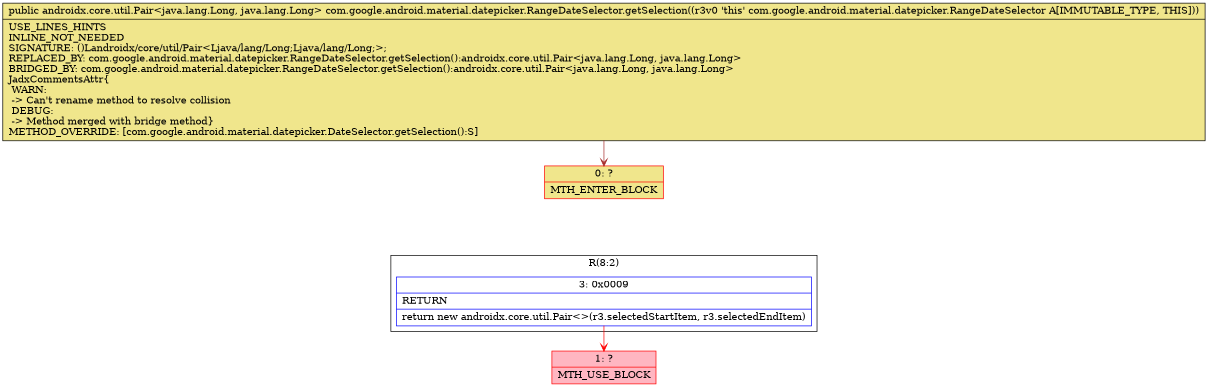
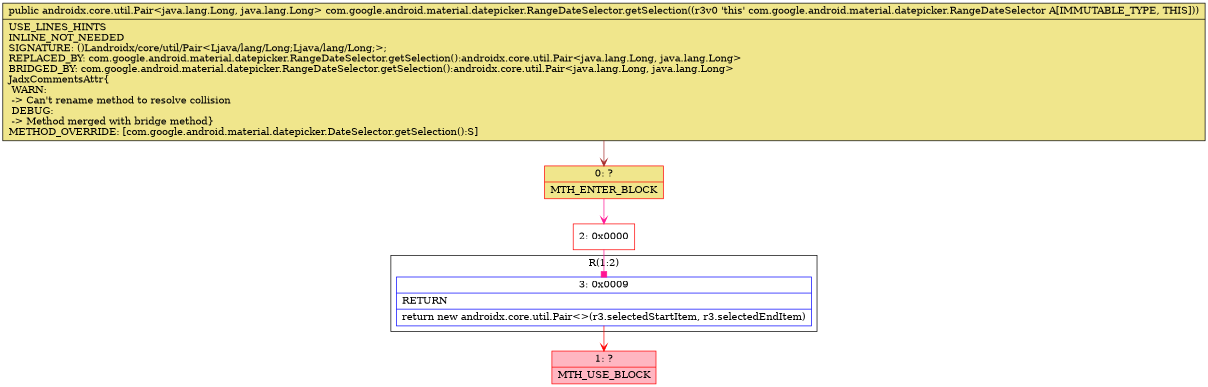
node "2: 0x0000": added
cluster "R(8:2)": label "R(8:2)" -> "R(1:2)"
